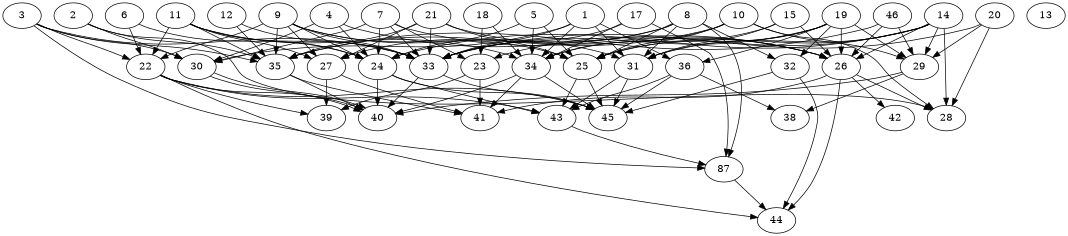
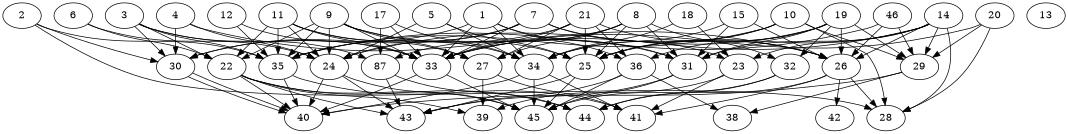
edge "21" -> "36": added
edge "43" -> "87": reversed
